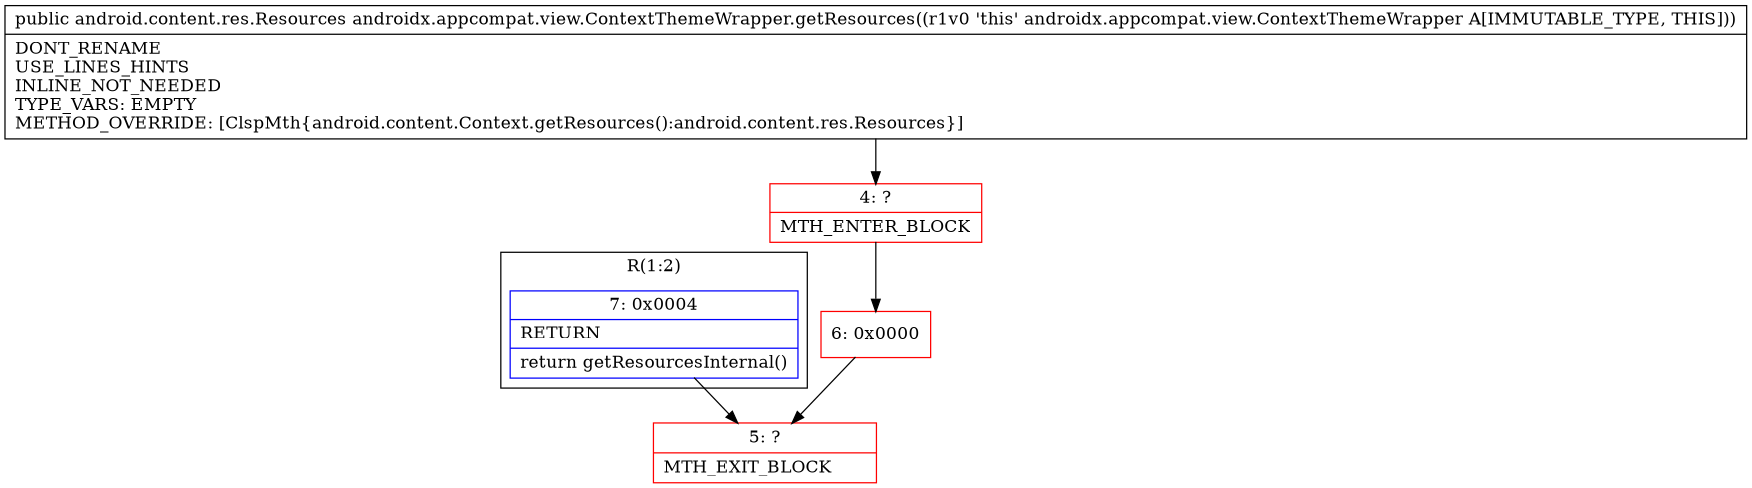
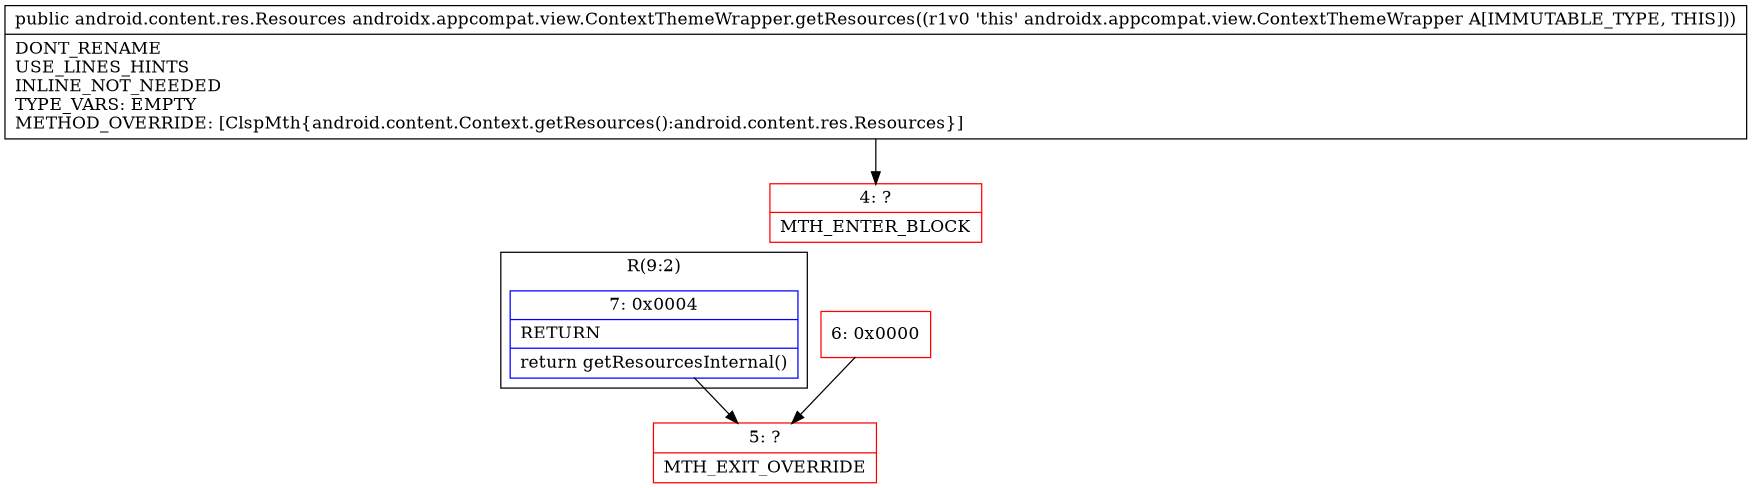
cluster "R(1:2)": label "R(1:2)" -> "R(9:2)"
edge "4: ?" -> "6: 0x0000": removed
node "5: ?": text "MTH_EXIT_BLOCK" -> "MTH_EXIT_OVERRIDE"
